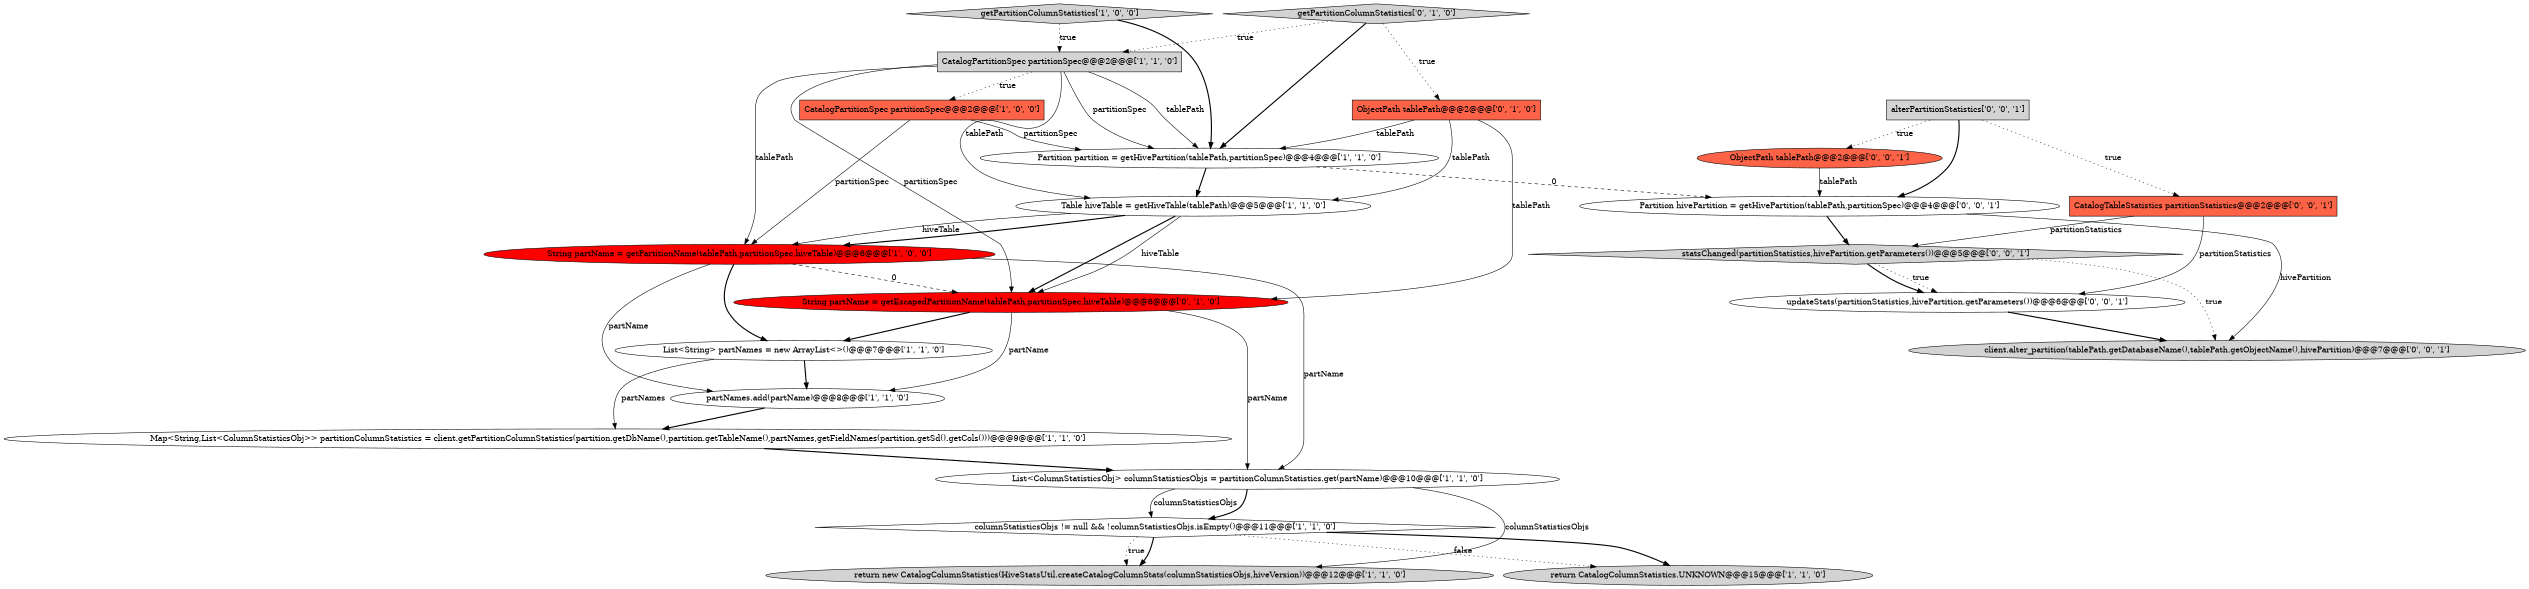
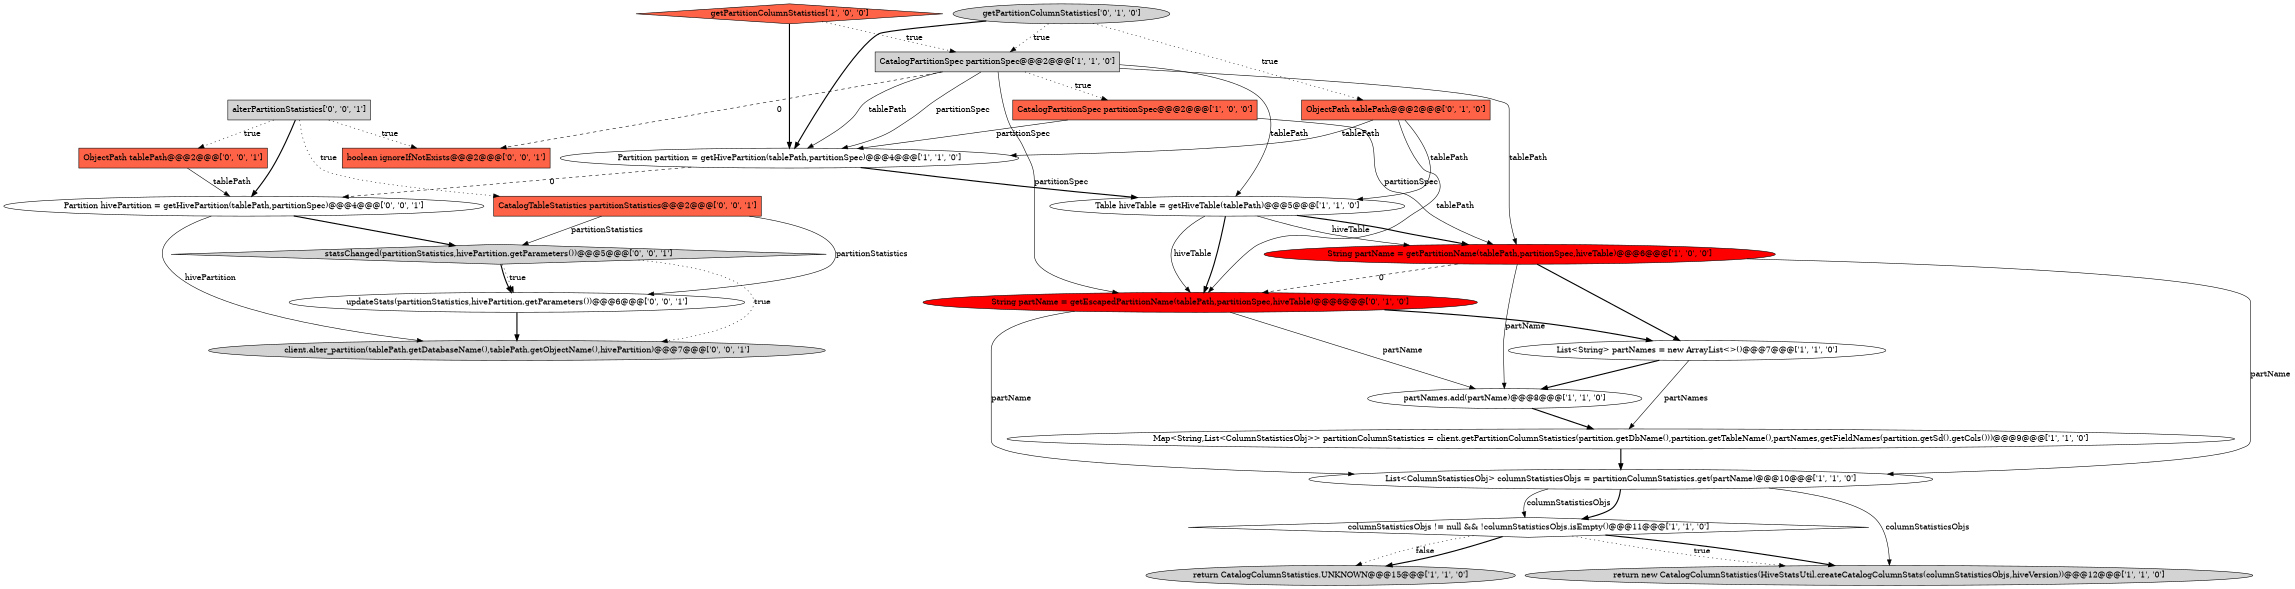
node "getPartitionColumnStatistics['1', '0', '0']": fillcolor lightgray -> tomato
node "getPartitionColumnStatistics['0', '1', '0']": shape diamond -> ellipse
node "boolean ignoreIfNotExists@@@2@@@['0', '0', '1']": added
node "ObjectPath tablePath@@@2@@@['0', '0', '1']": shape ellipse -> box
